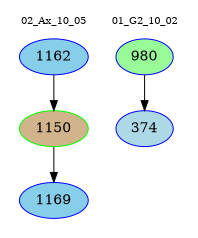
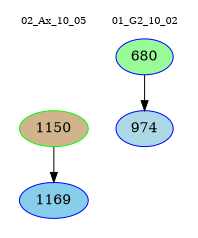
node "1162": removed
node "980": label "980" -> "680"
node "374": label "374" -> "974"
